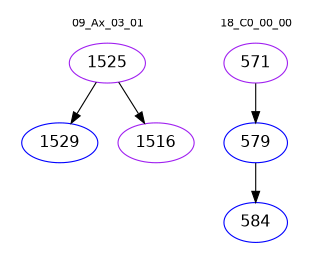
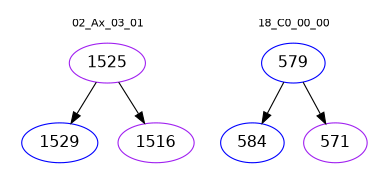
cluster "09_Ax_03_01": label "09_Ax_03_01" -> "02_Ax_03_01"
edge "571" -> "579": reversed
